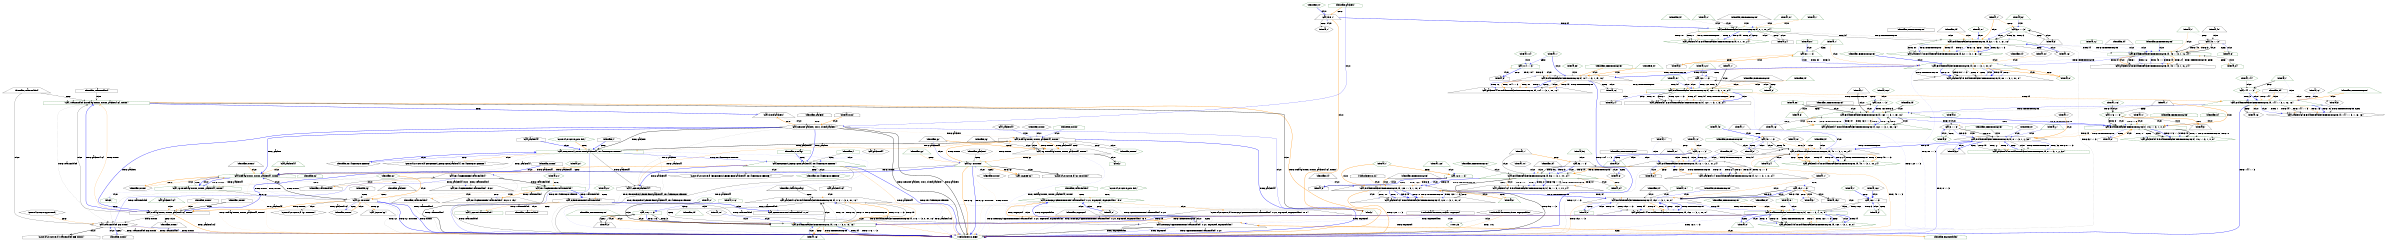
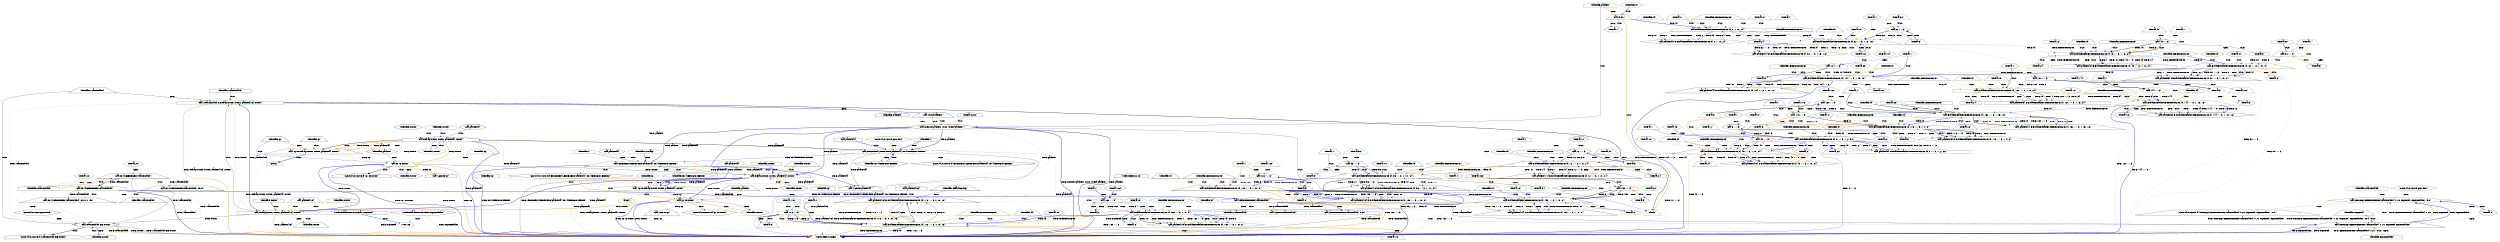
edge "(Literal,'D')" -> "(Call,BuildTestPacket(IPPROTO_ICMP, id, 80 >> 3, 1, 'D', 8))": style solid -> dotted
edge "(Literal,120)" -> "(Call,120 >> 3)": reversed
edge "(Call,152 >> 3)" -> "(Literal,152)": reversed
edge "(MethodParameterIn,u_char *expected)" -> "1000123": style dotted -> bold
edge "(MethodParameterIn,size_t expected_len)" -> "(MethodReturn,RET)": label "DDG: 176" -> "DDG: expected_len"
